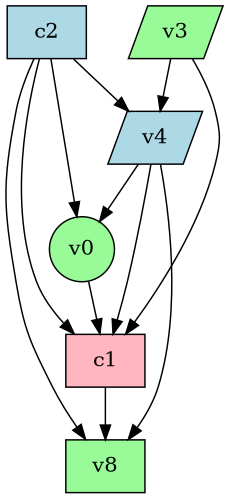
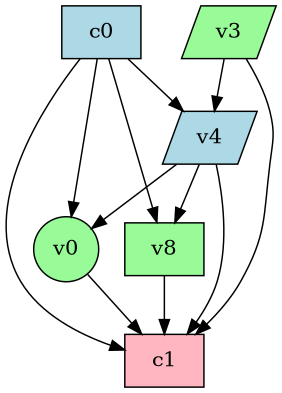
node "c2": label "c2" -> "c0"
edge "c1" -> "v8": reversed
